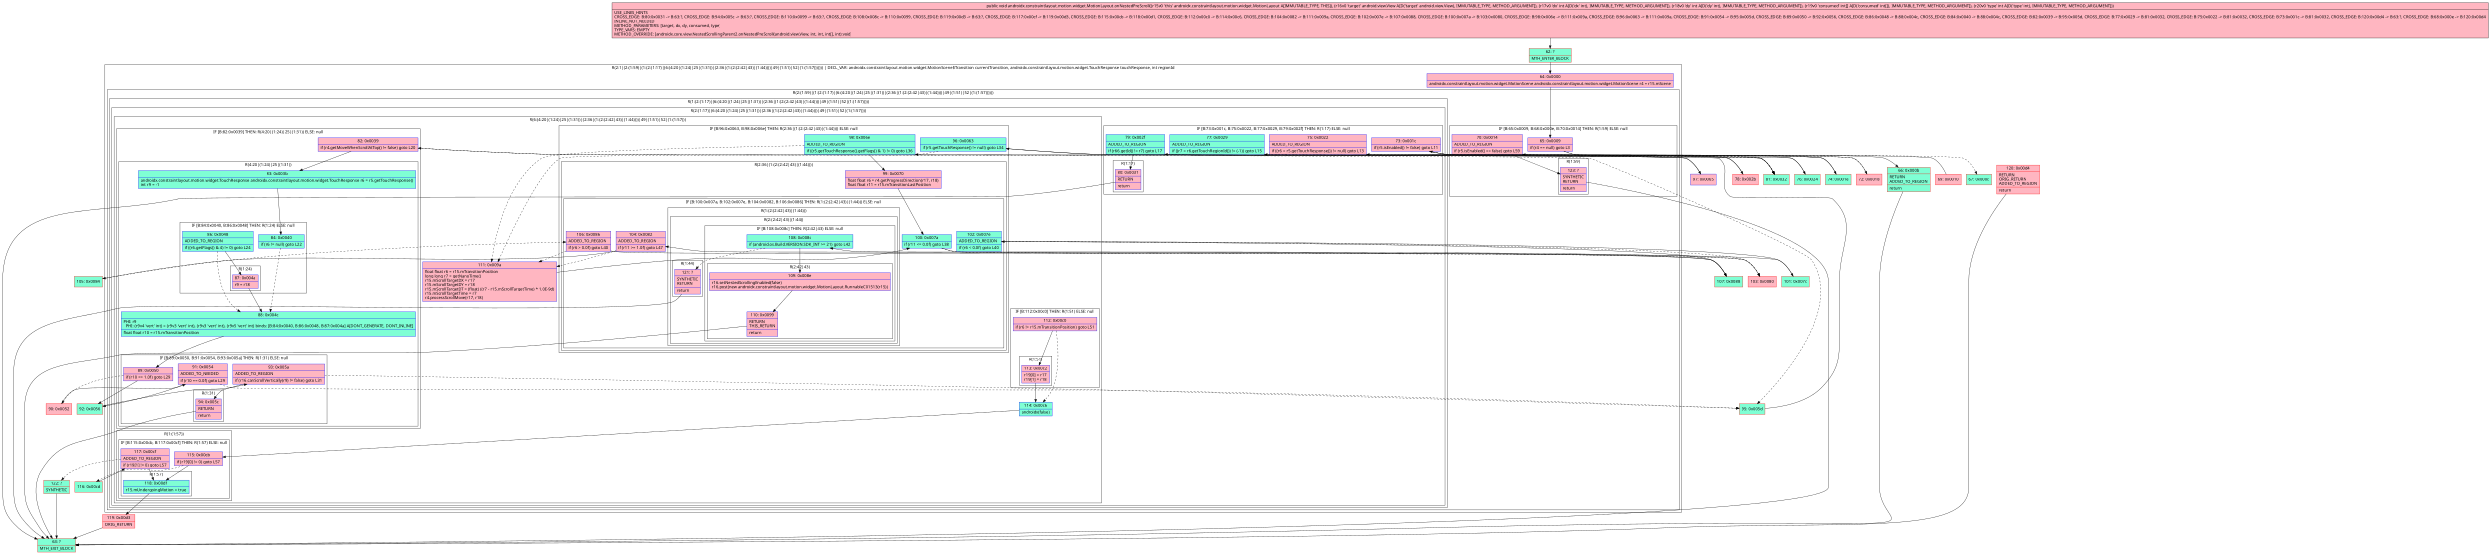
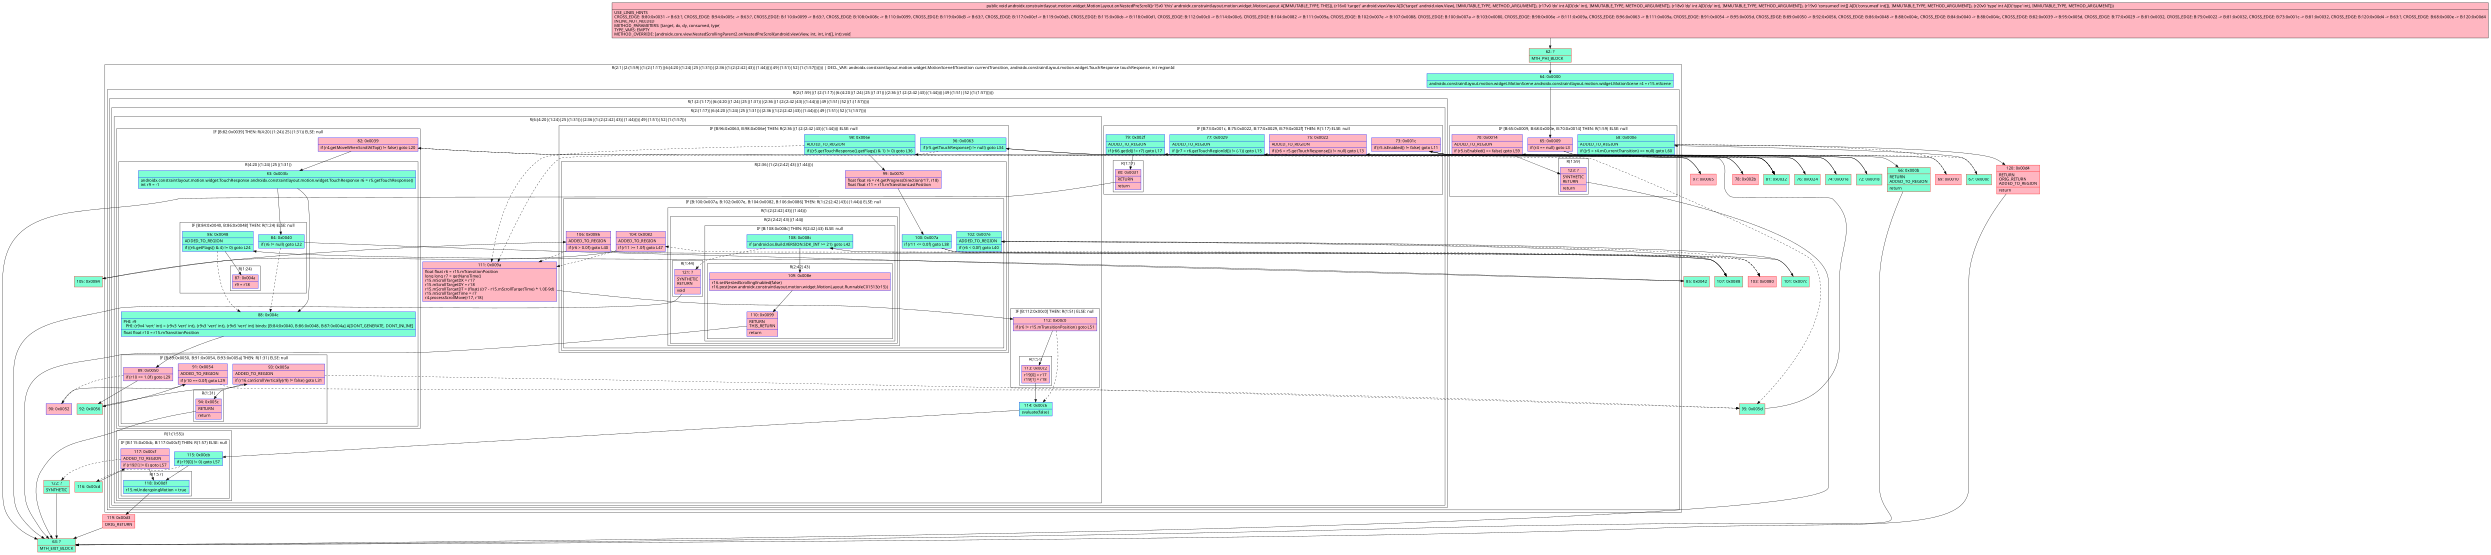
node "62: ?": text "MTH_ENTER_BLOCK" -> "MTH_PHI_BLOCK"
node "64: 0x0000": fillcolor lightpink -> aquamarine
node "68: 0x000e": added
edge "73: 0x001c" -> "81: 0x0032": style dashed -> solid
edge "70: 0x0014" -> "72: 0x0018": style dashed -> solid
node "97: 0x0065": color blue -> red
node "72: 0x0018": fillcolor lightpink -> aquamarine
edge "105: 0x0084" -> "106: 0x0086": style dashed -> solid
edge "103: 0x0080" -> "104: 0x0082": style solid -> dashed
edge "111: 0x009a" -> "100: 0x007a": now "111: 0x009a" -> "112: 0x00c0"
node "85: 0x0042": added
node "121: ?": text "return" -> "void"
edge "87: 0x004a" -> "88: 0x004c": now "83: 0x003b" -> "88: 0x004c"
node "91: 0x0054": text "ADDED_TO_NEEDED" -> "ADDED_TO_REGION"
node "90: 0x0052": color red -> blue
node "114: 0x00c6": text "androidx(false)" -> "evaluate(false)"
cluster "R(1:(1:57))": label "R(1:(1:57))" -> "R(1:(1:55))"
node "115: 0x00cb": fillcolor lightpink -> aquamarine
